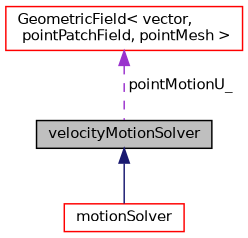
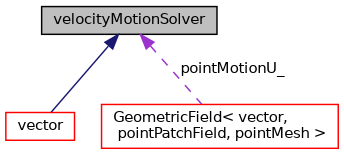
edge "velocityMotionSolver" -> "GeometricField< vector, pointPatchField, pointMesh >": reversed
node "motionSolver": label "motionSolver" -> "vector"
